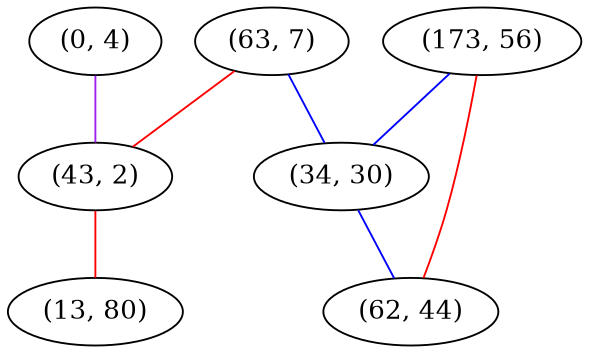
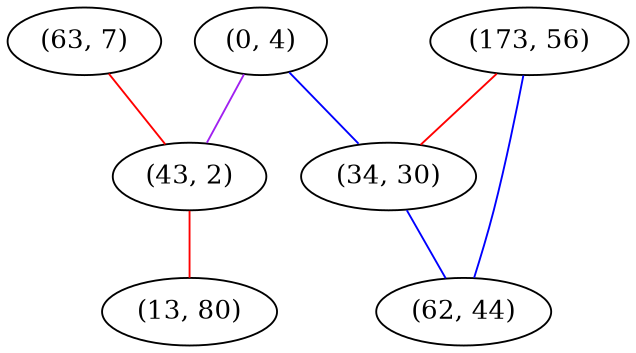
edge "(63, 7)" -- "(34, 30)": now "(0, 4)" -- "(34, 30)"
edge "(173, 56)" -- "(34, 30)": color blue -> red
edge "(173, 56)" -- "(62, 44)": color red -> blue
